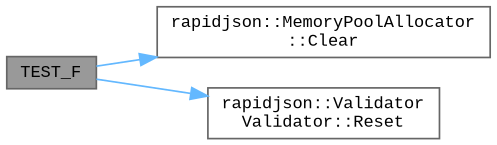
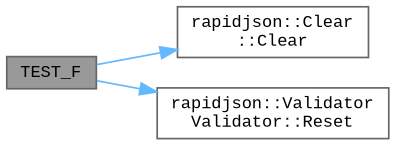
node "rapidjson::MemoryPoolAllocator ::Clear": label "rapidjson::MemoryPoolAllocator ::Clear" -> "rapidjson::Clear ::Clear"
